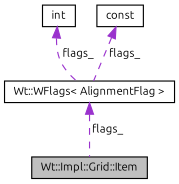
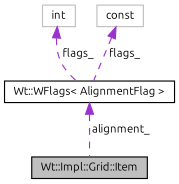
node "int": color black -> grey75
node "const": color black -> grey75
edge "Wt::Impl::Grid::Item" -> "Wt::WFlags< AlignmentFlag >": label " flags_" -> " alignment_"
